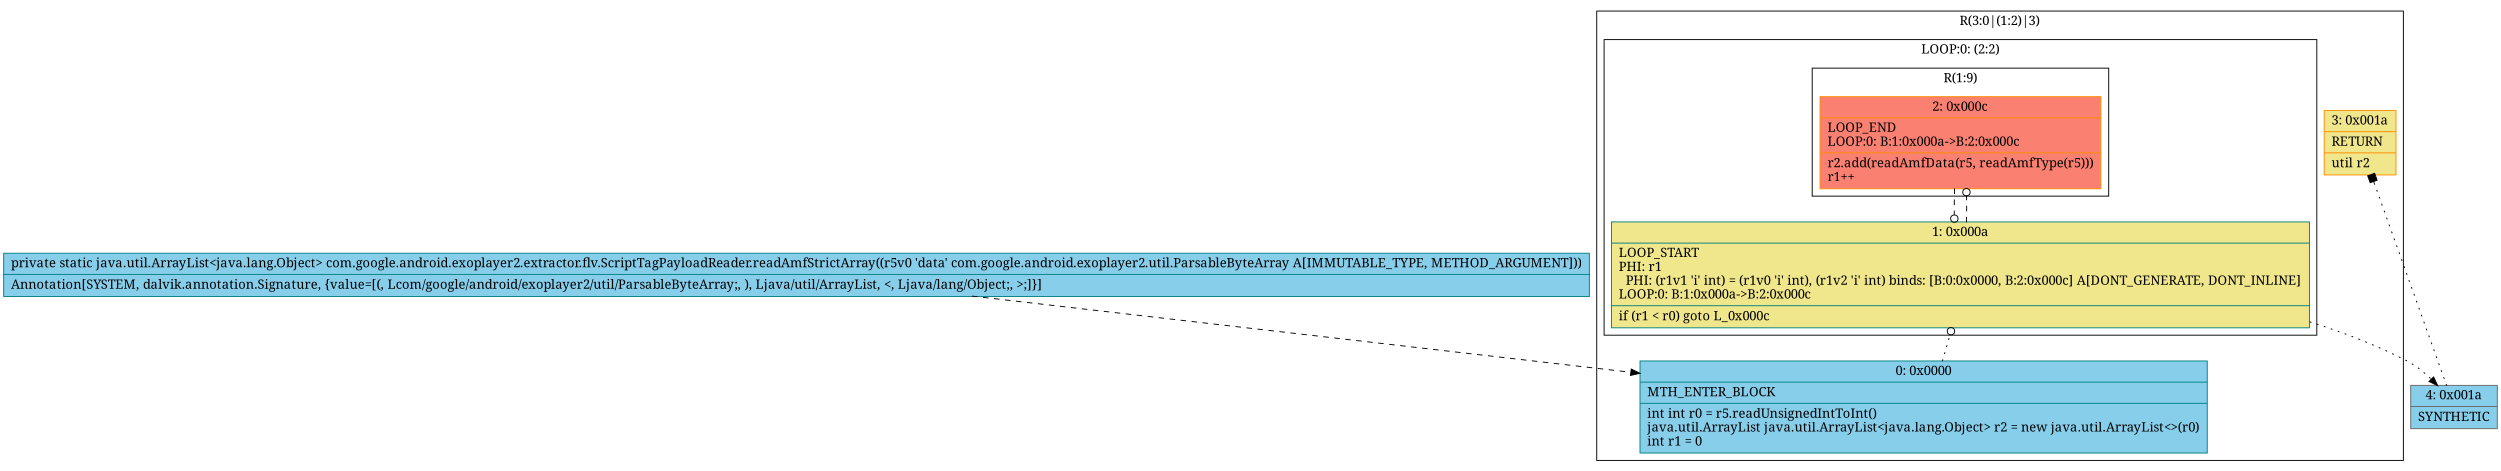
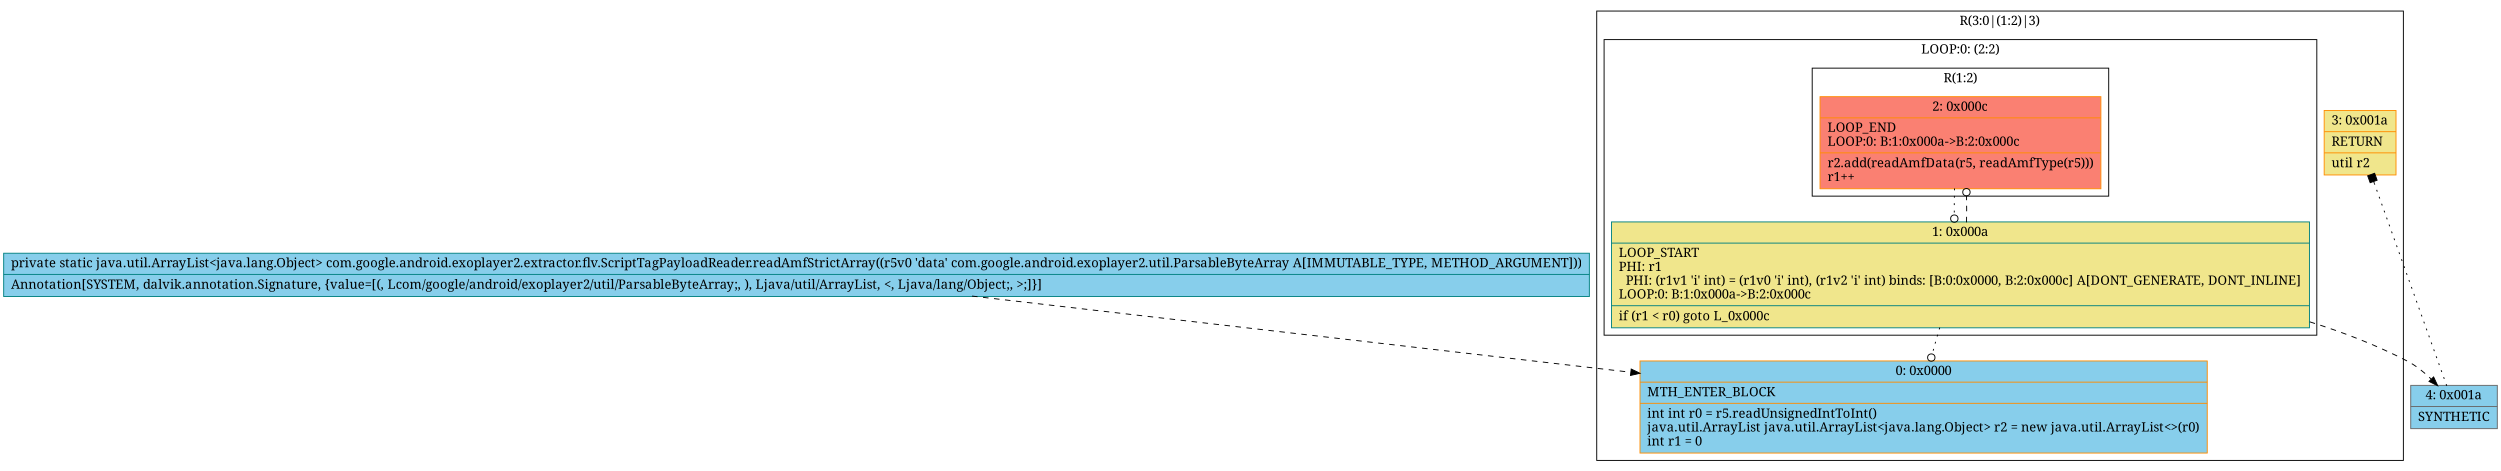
cluster "R(1:9)": label "R(1:9)" -> "R(1:2)"
edge "2: 0x000c" -> "1: 0x000a": style dashed -> dotted
edge "1: 0x000a" -> "4: 0x001a": style dotted -> dashed
edge "0: 0x0000" -> "1: 0x000a": reversed
node "0: 0x0000": color teal -> darkorange
